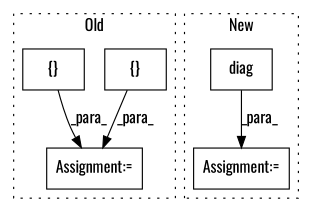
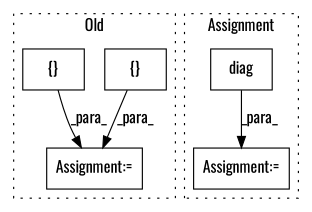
cluster "New": label "New" -> "Assignment"
